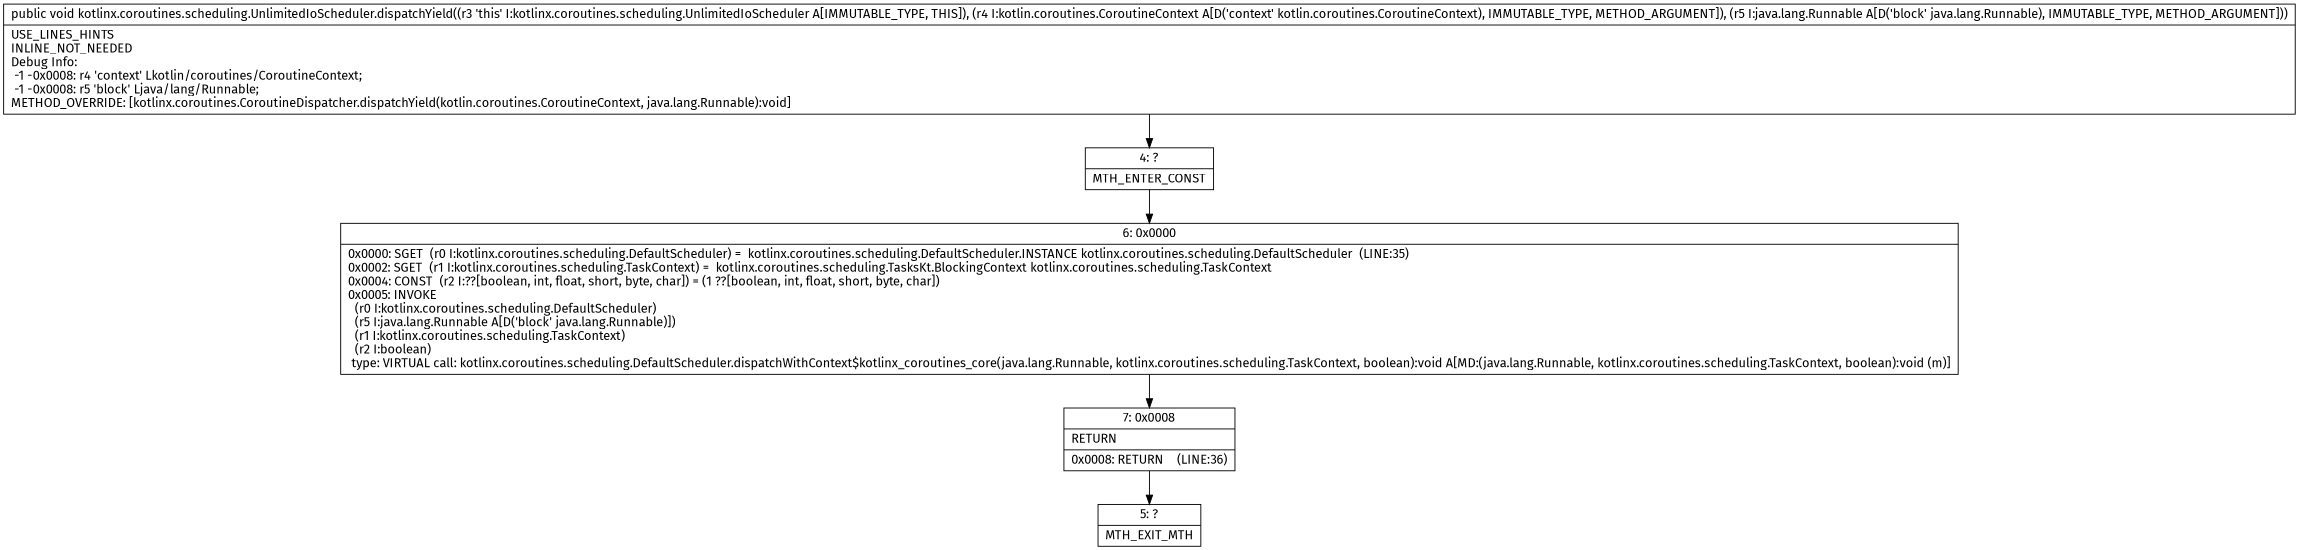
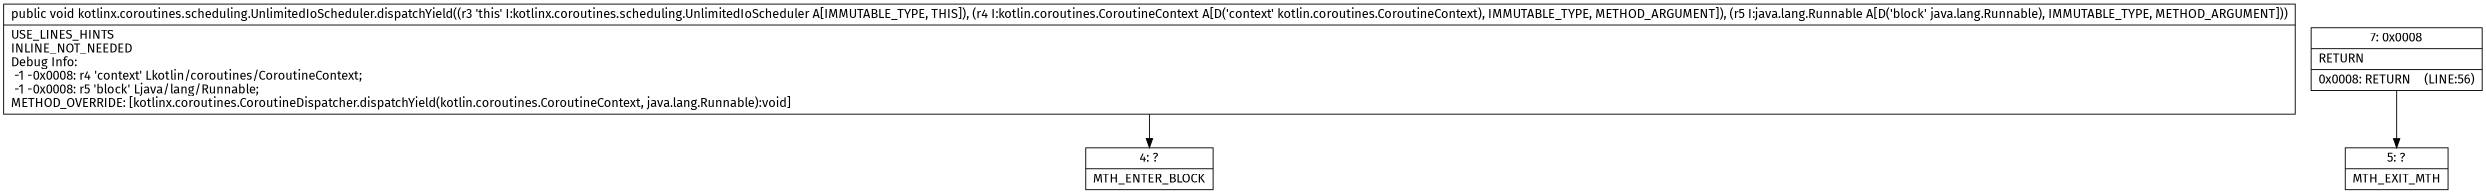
node "4: ?": text "MTH_ENTER_CONST" -> "MTH_ENTER_BLOCK"
node "6: 0x0000": removed
node "7: 0x0008": text "0x0008: RETURN    (LINE:36)" -> "0x0008: RETURN    (LINE:56)"
